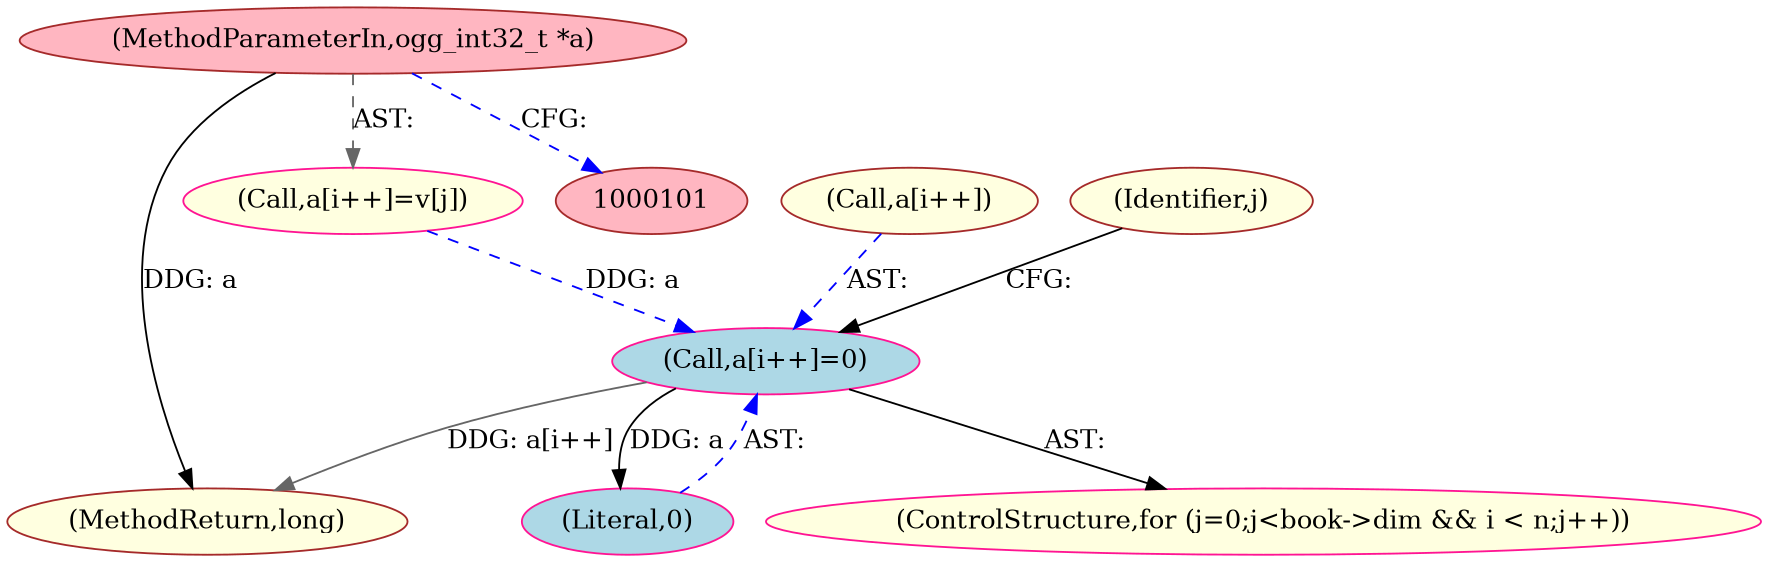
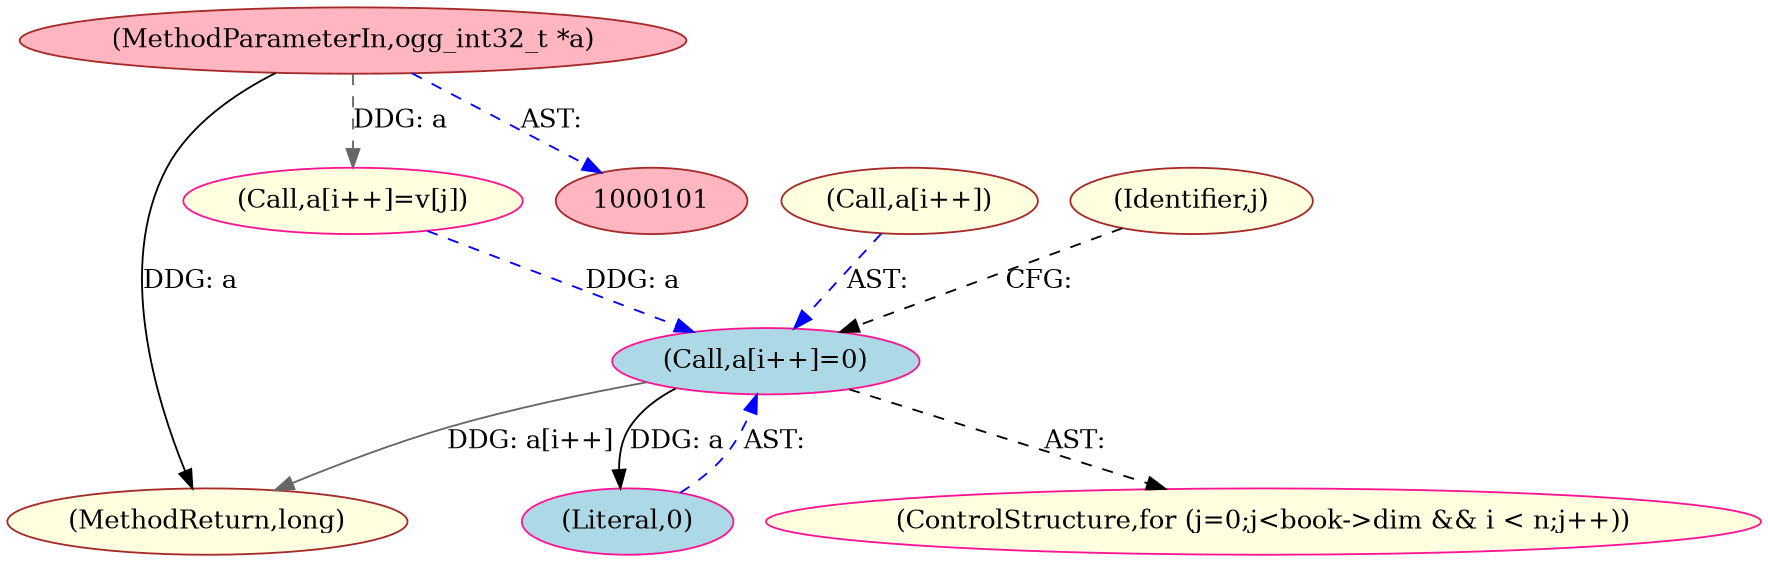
edge "(MethodParameterIn,ogg_int32_t *a)" -> "(Call,a[i++]=v[j])": label "AST: " -> "DDG: a"
edge "(MethodParameterIn,ogg_int32_t *a)" -> "1000101": label "CFG: " -> "AST: "
edge "(Identifier,j)" -> "(Call,a[i++]=0)": style solid -> dashed
edge "(Call,a[i++]=0)" -> "(ControlStructure,for (j=0;j<book->dim && i < n;j++))": style solid -> dashed
